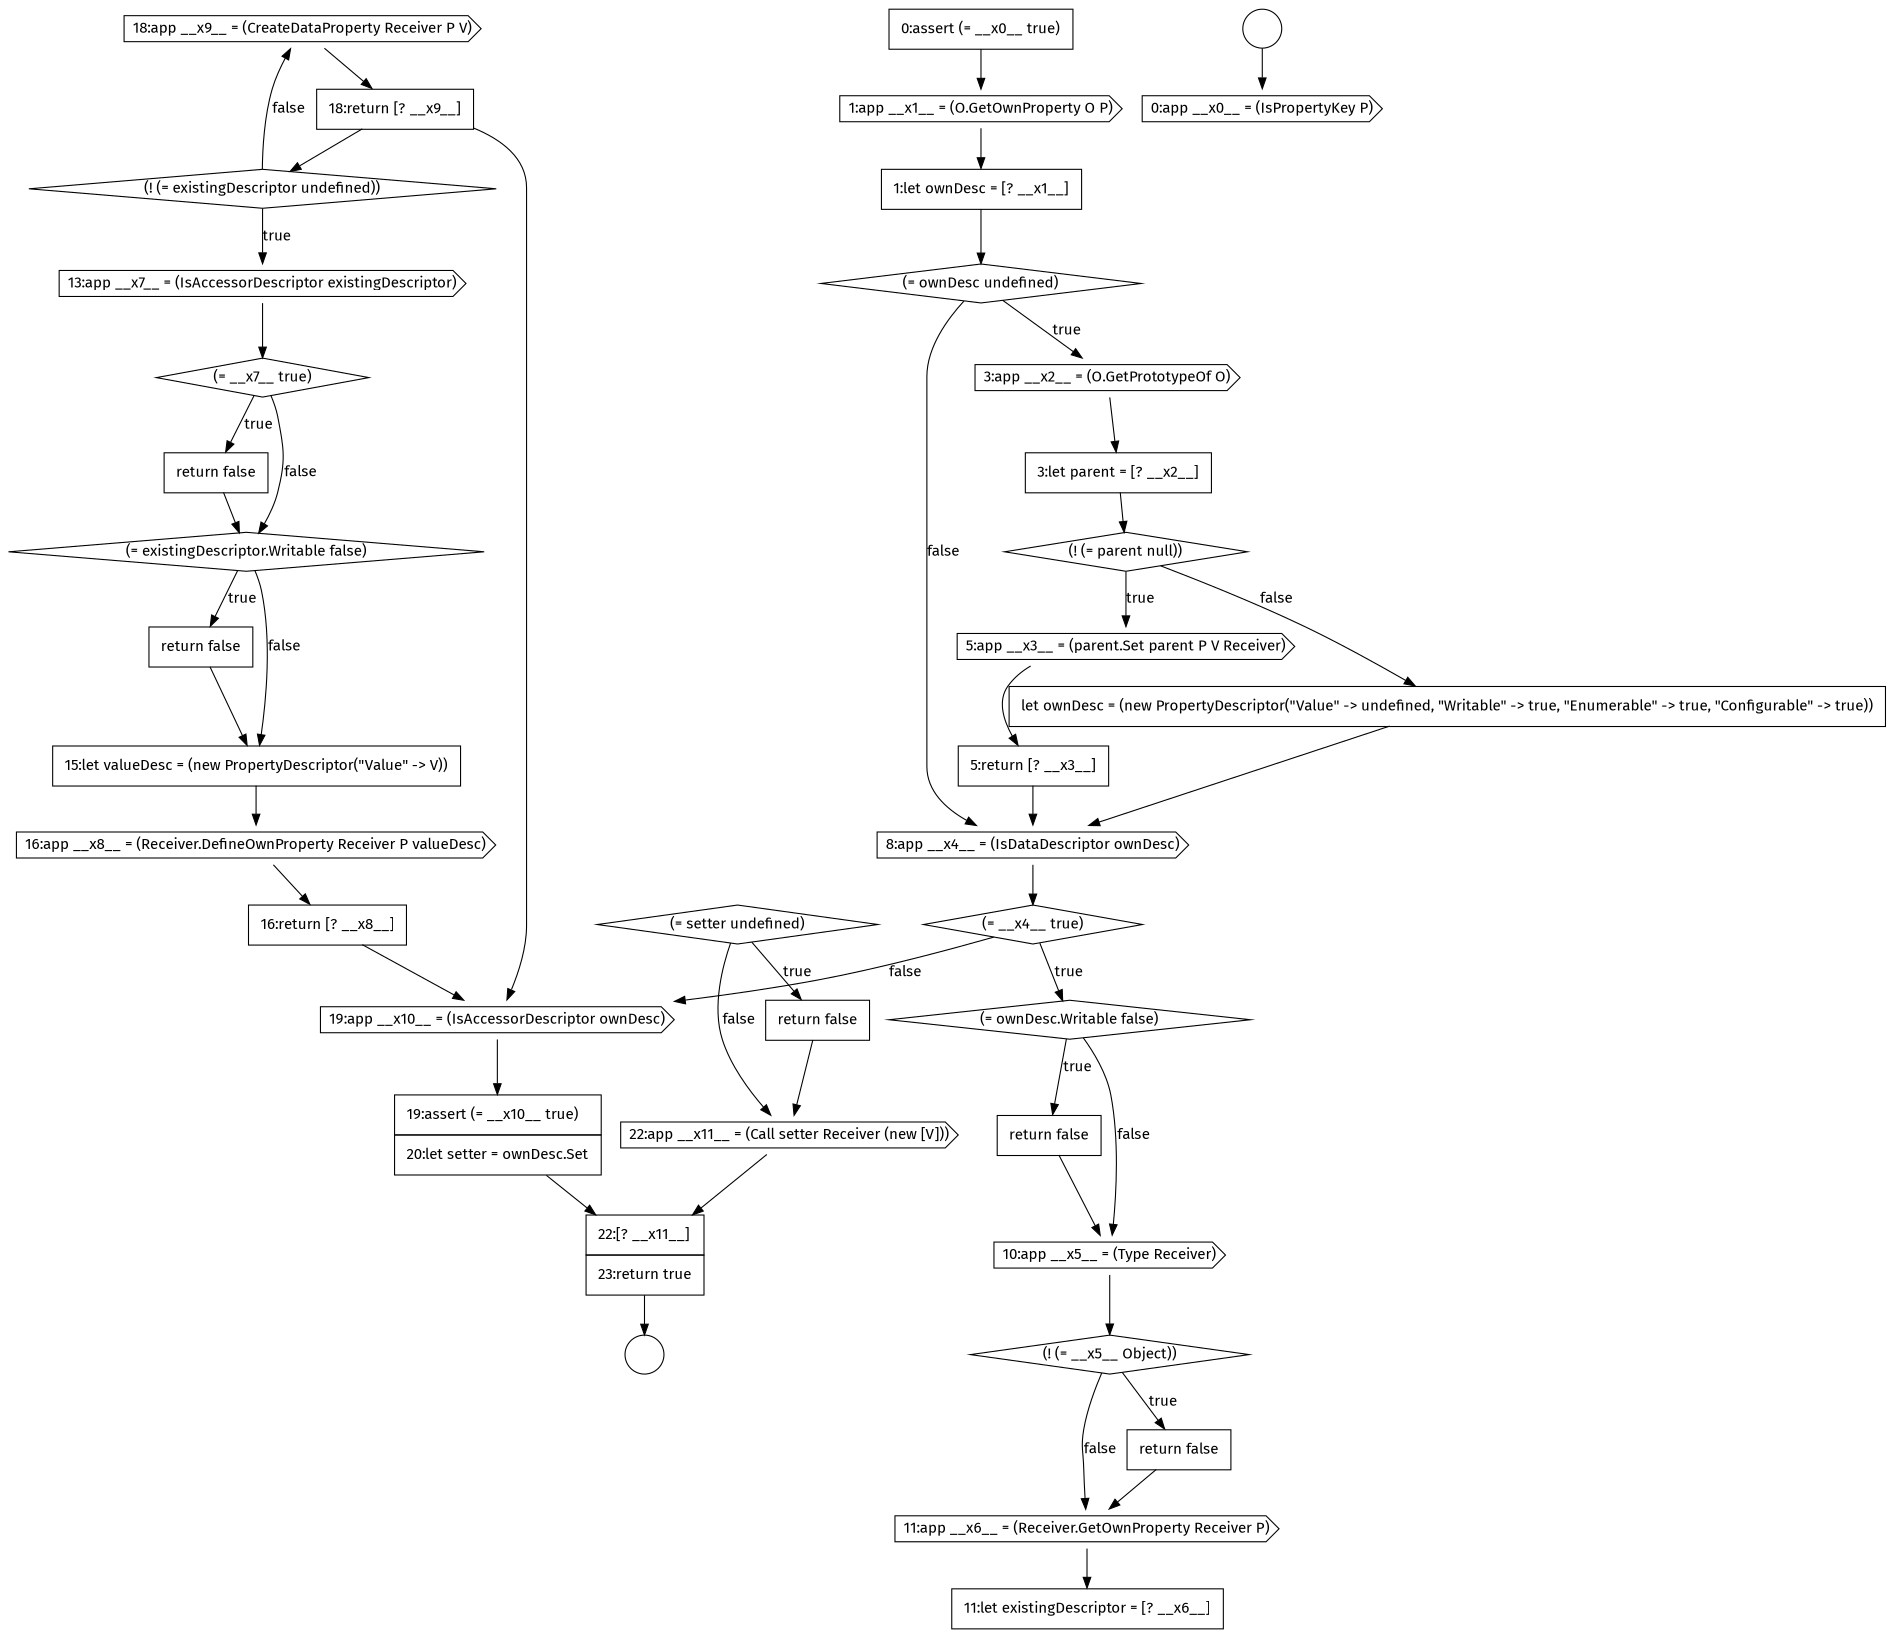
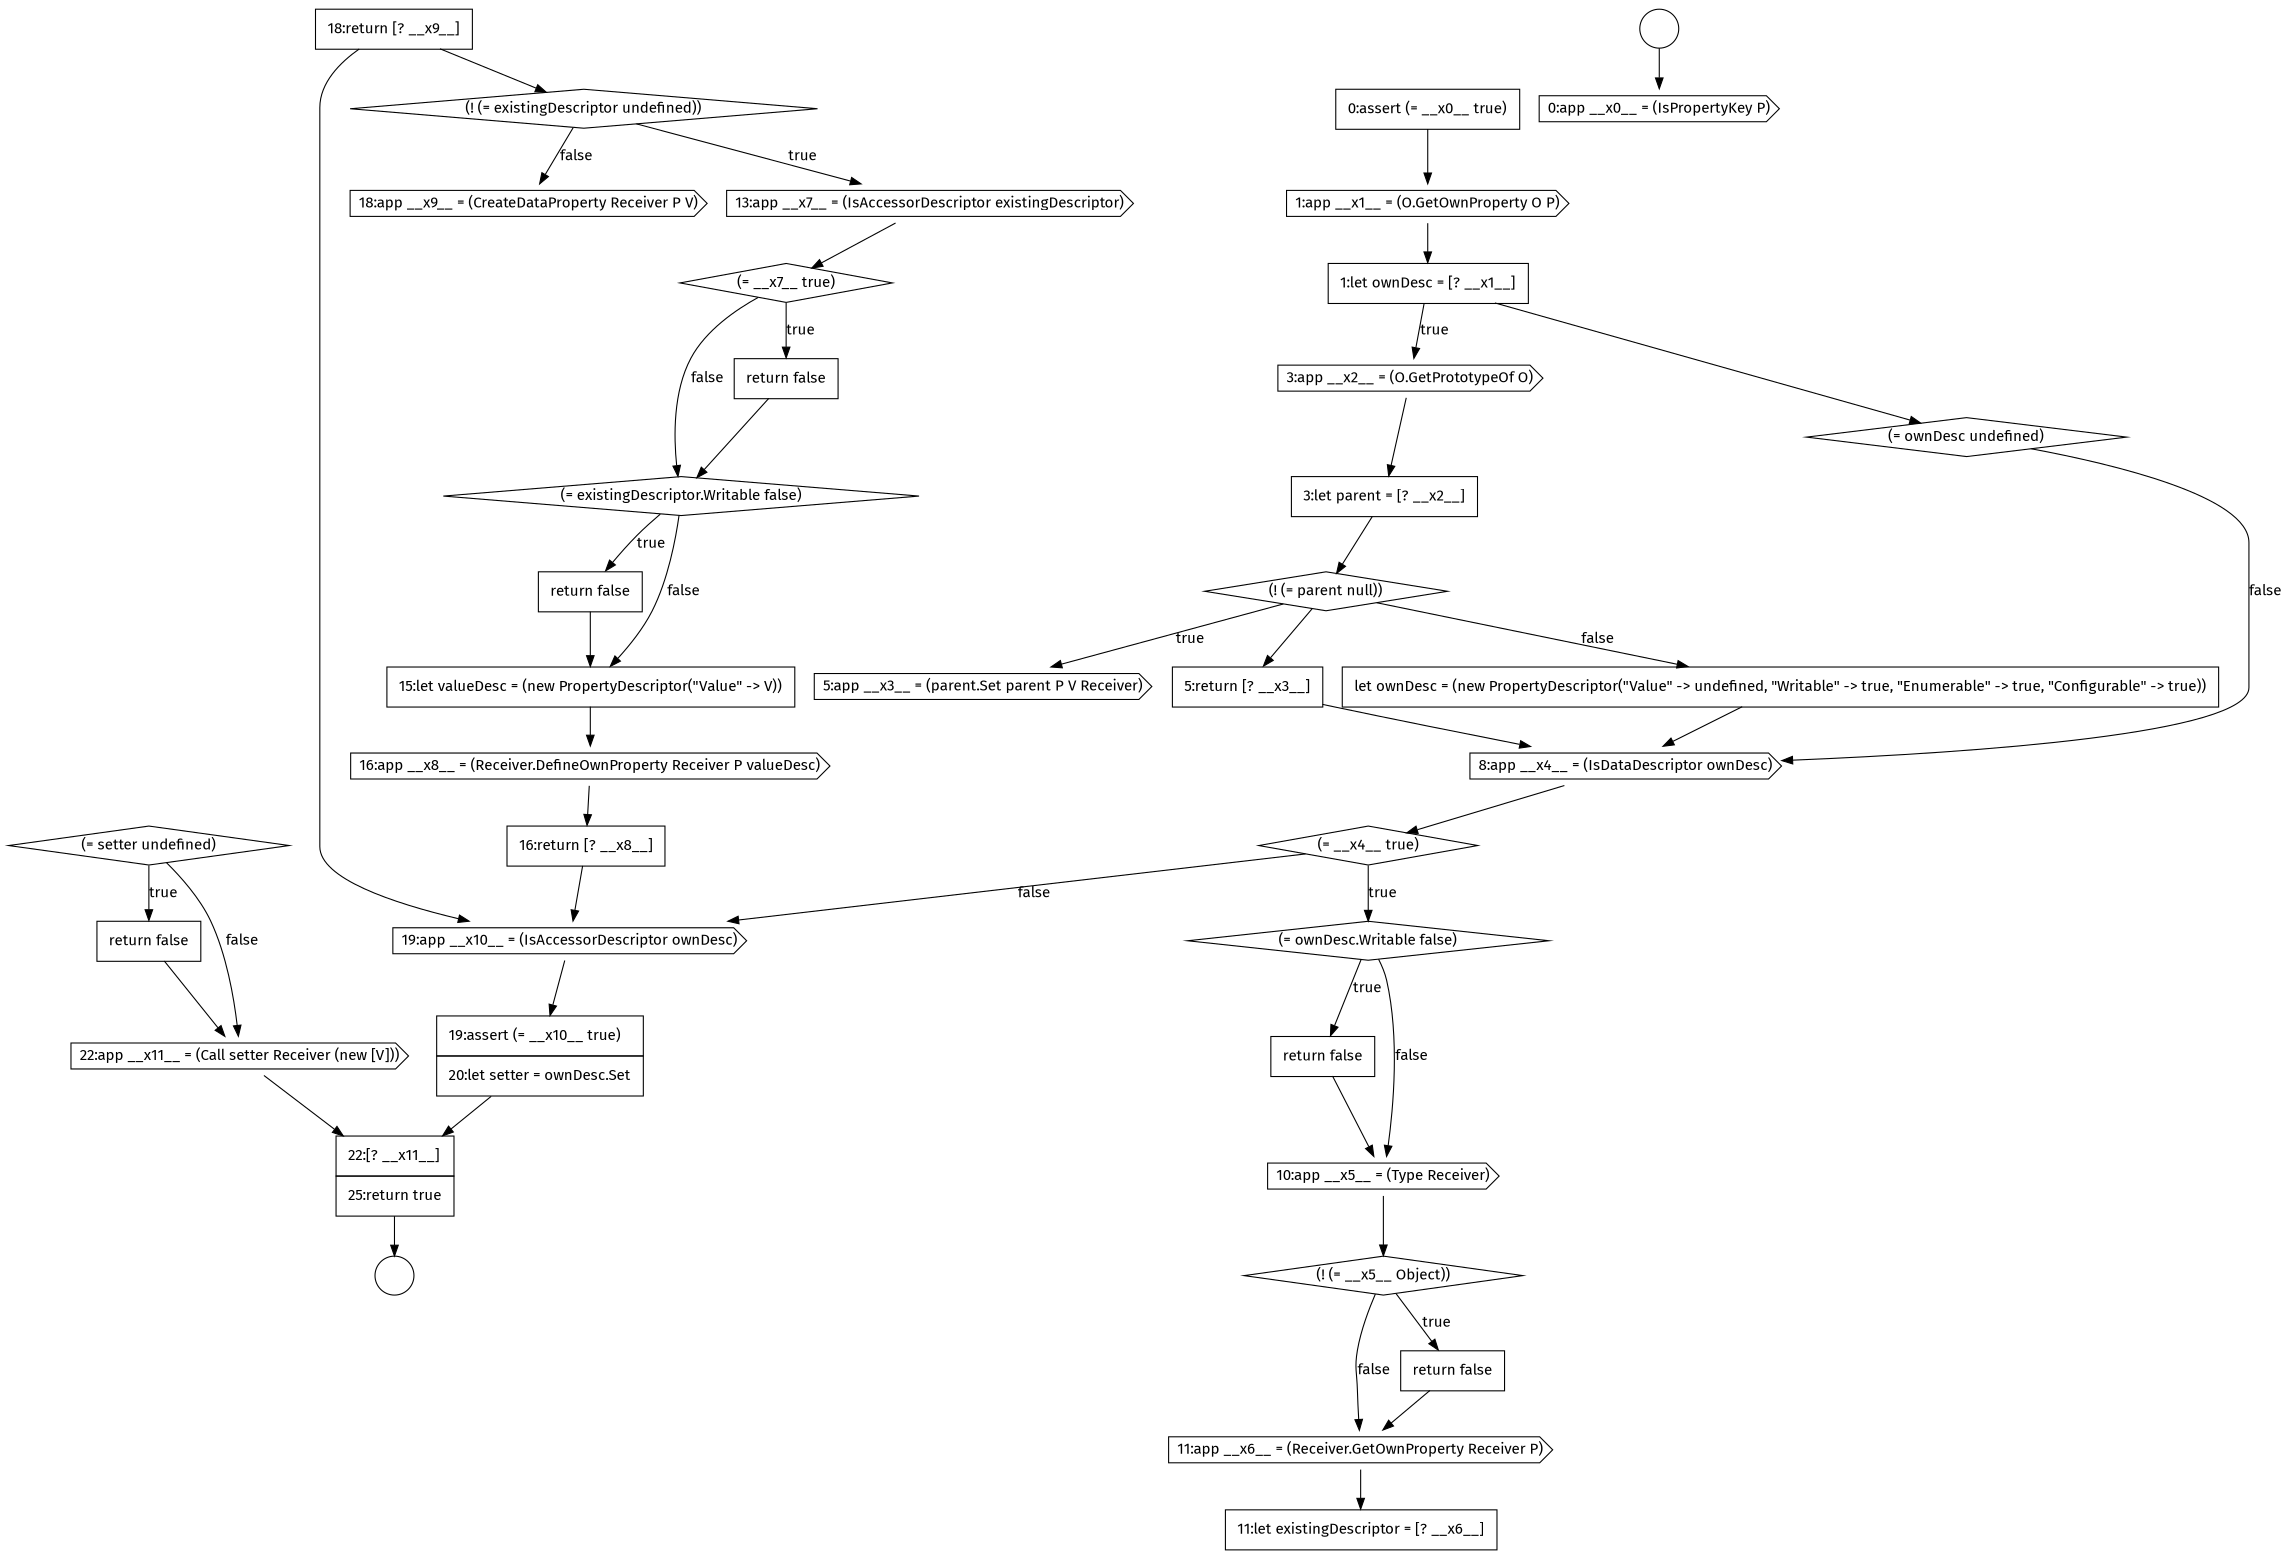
edge "18:app __x9__ = (CreateDataProperty Receiver P V)" -> "18:return [? __x9__]": removed
edge "(= ownDesc undefined)" -> "3:app __x2__ = (O.GetPrototypeOf O)": now "1:let ownDesc = [? __x1__]" -> "3:app __x2__ = (O.GetPrototypeOf O)"
edge "5:app __x3__ = (parent.Set parent P V Receiver)" -> "5:return [? __x3__]": now "(! (= parent null))" -> "5:return [? __x3__]"
node "22:[? __x11__]": text "23:return true" -> "25:return true"
